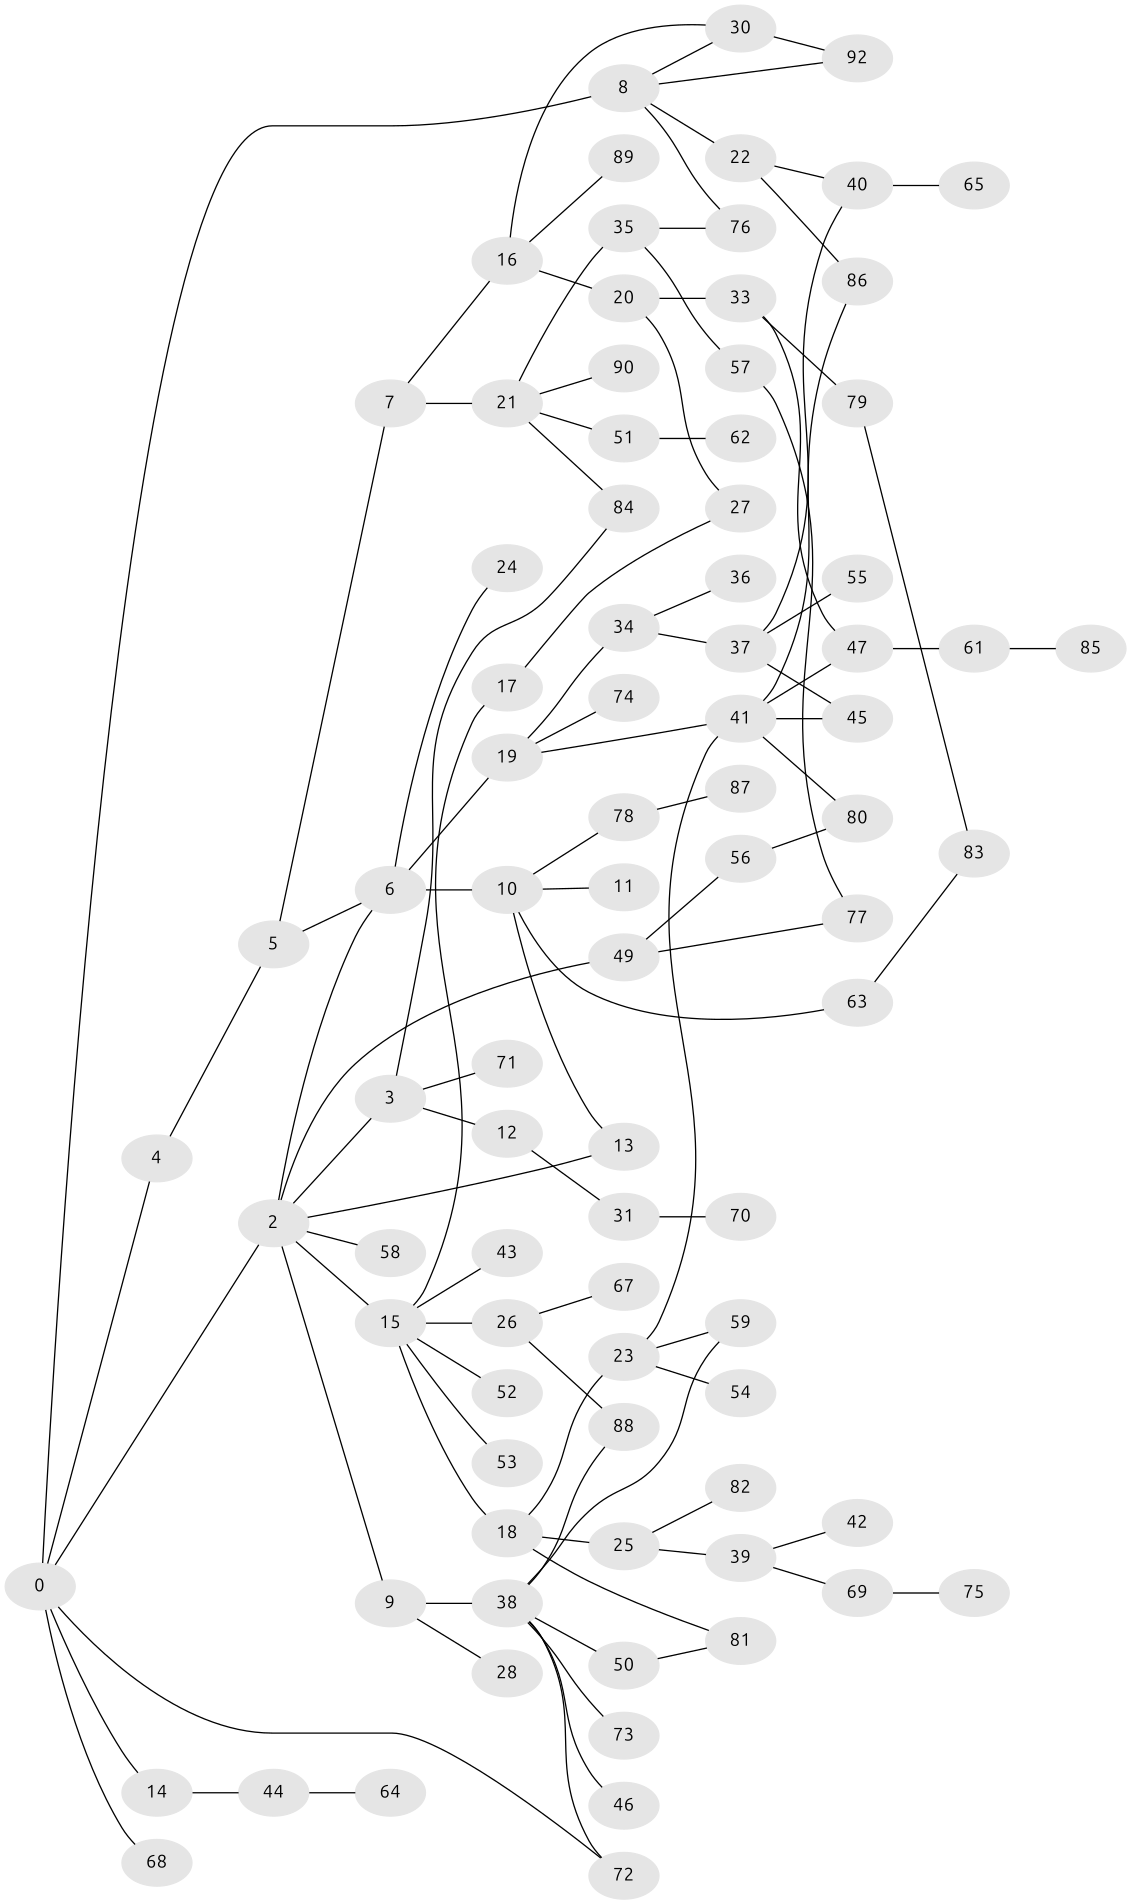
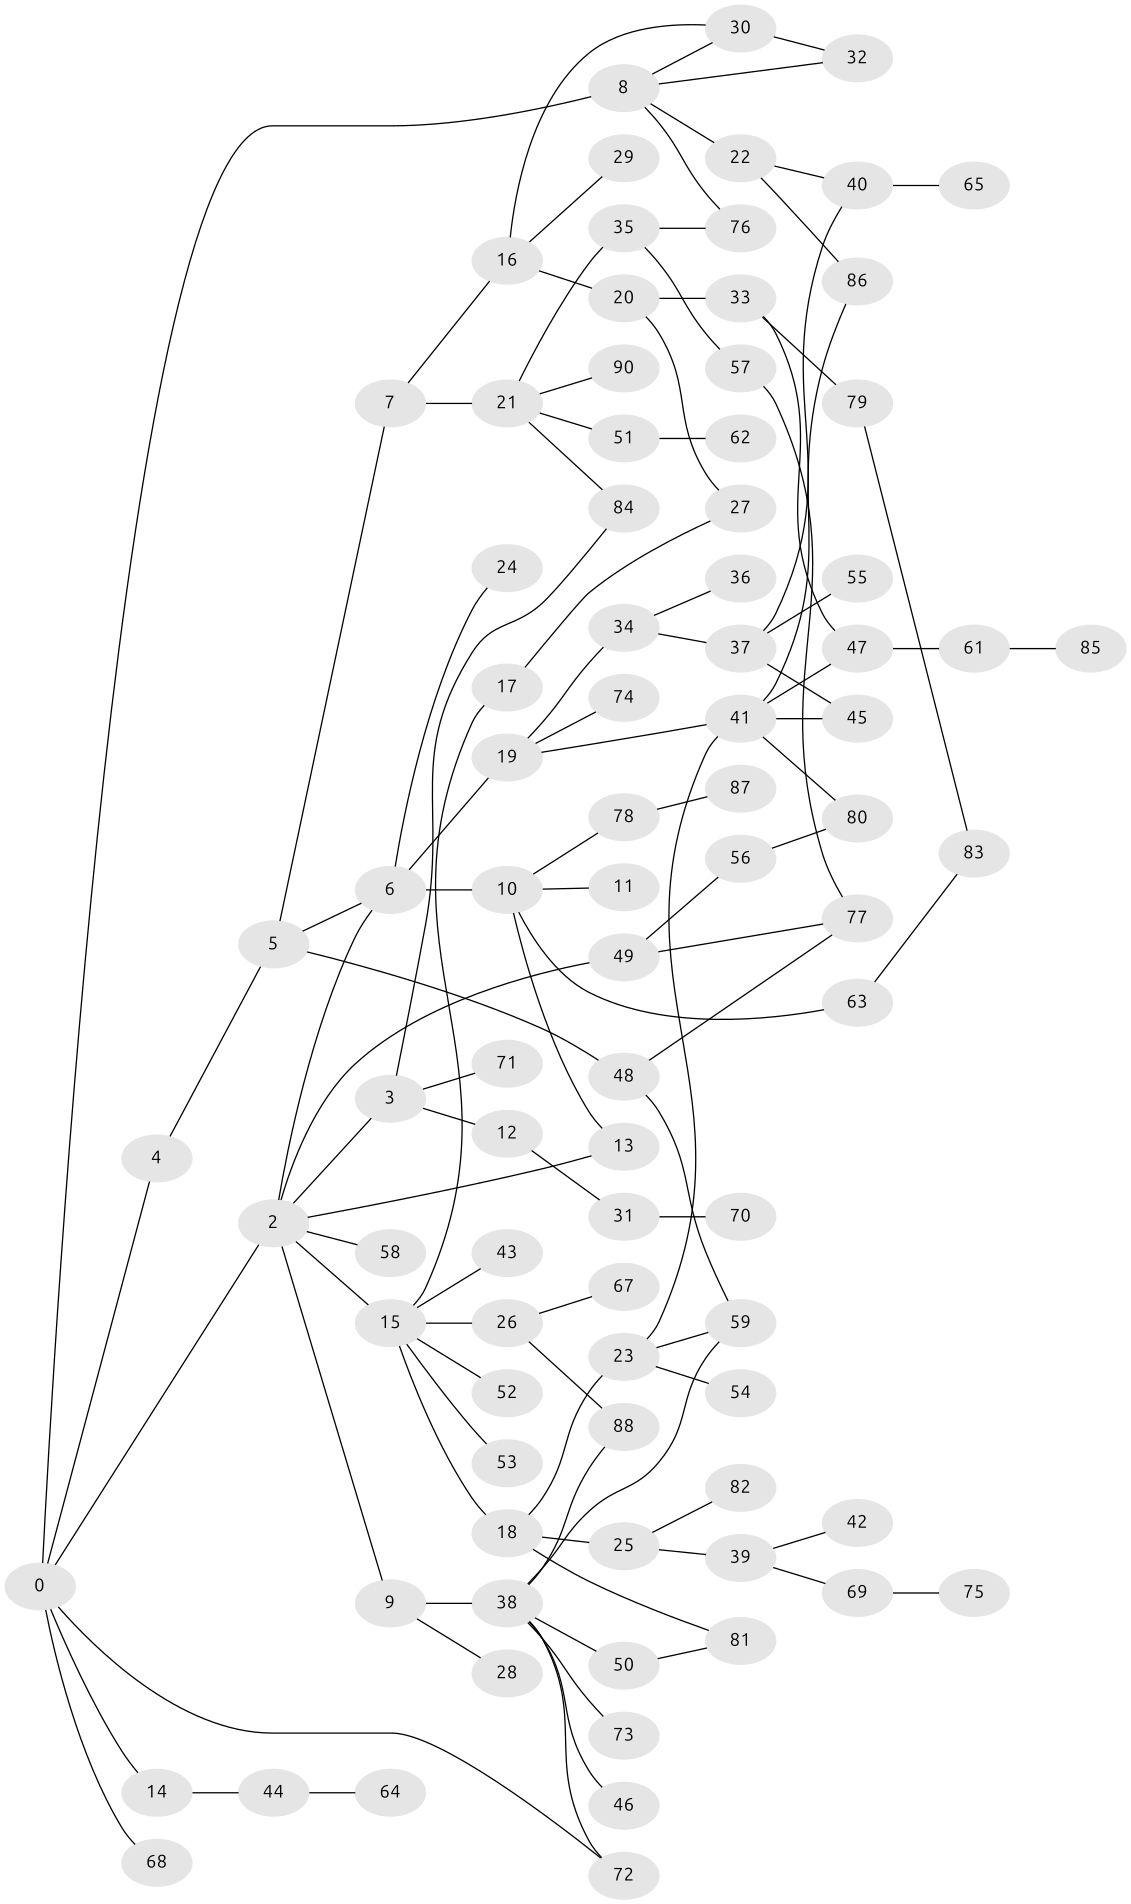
node "92": label "92" -> "32"
node "89": label "89" -> "29"
node "48": added
